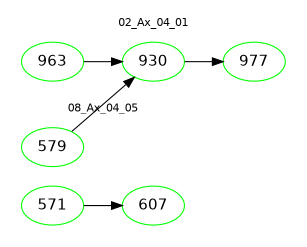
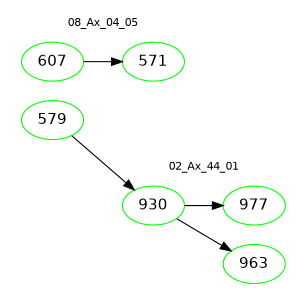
cluster "02_Ax_04_01": label "02_Ax_04_01" -> "02_Ax_44_01"
edge "963" -> "930": reversed
edge "571" -> "607": reversed
